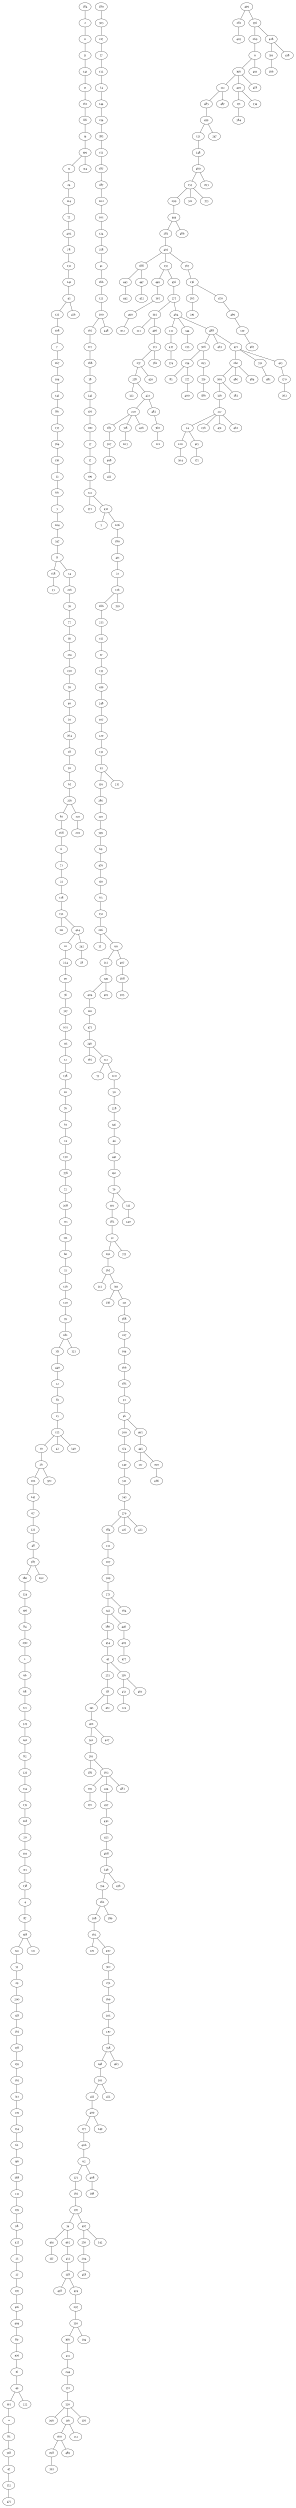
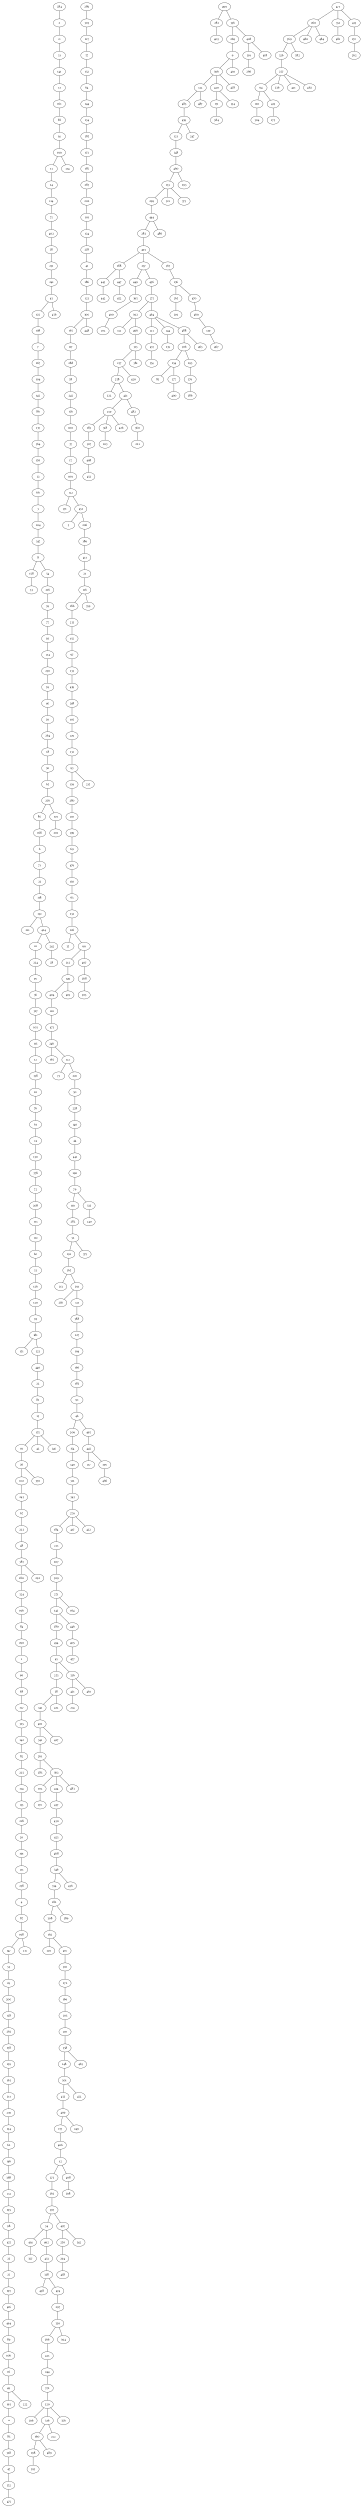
edge "488" -- "471": removed
edge "151" -- "440": now "323" -- "440"
